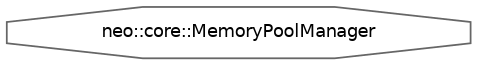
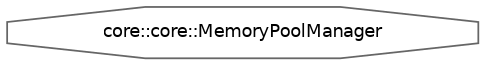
node "neo::core::MemoryPoolManager": label "neo::core::MemoryPoolManager" -> "core::core::MemoryPoolManager"
